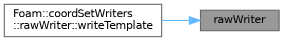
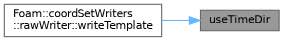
node "rawWriter": label "rawWriter" -> "useTimeDir"
